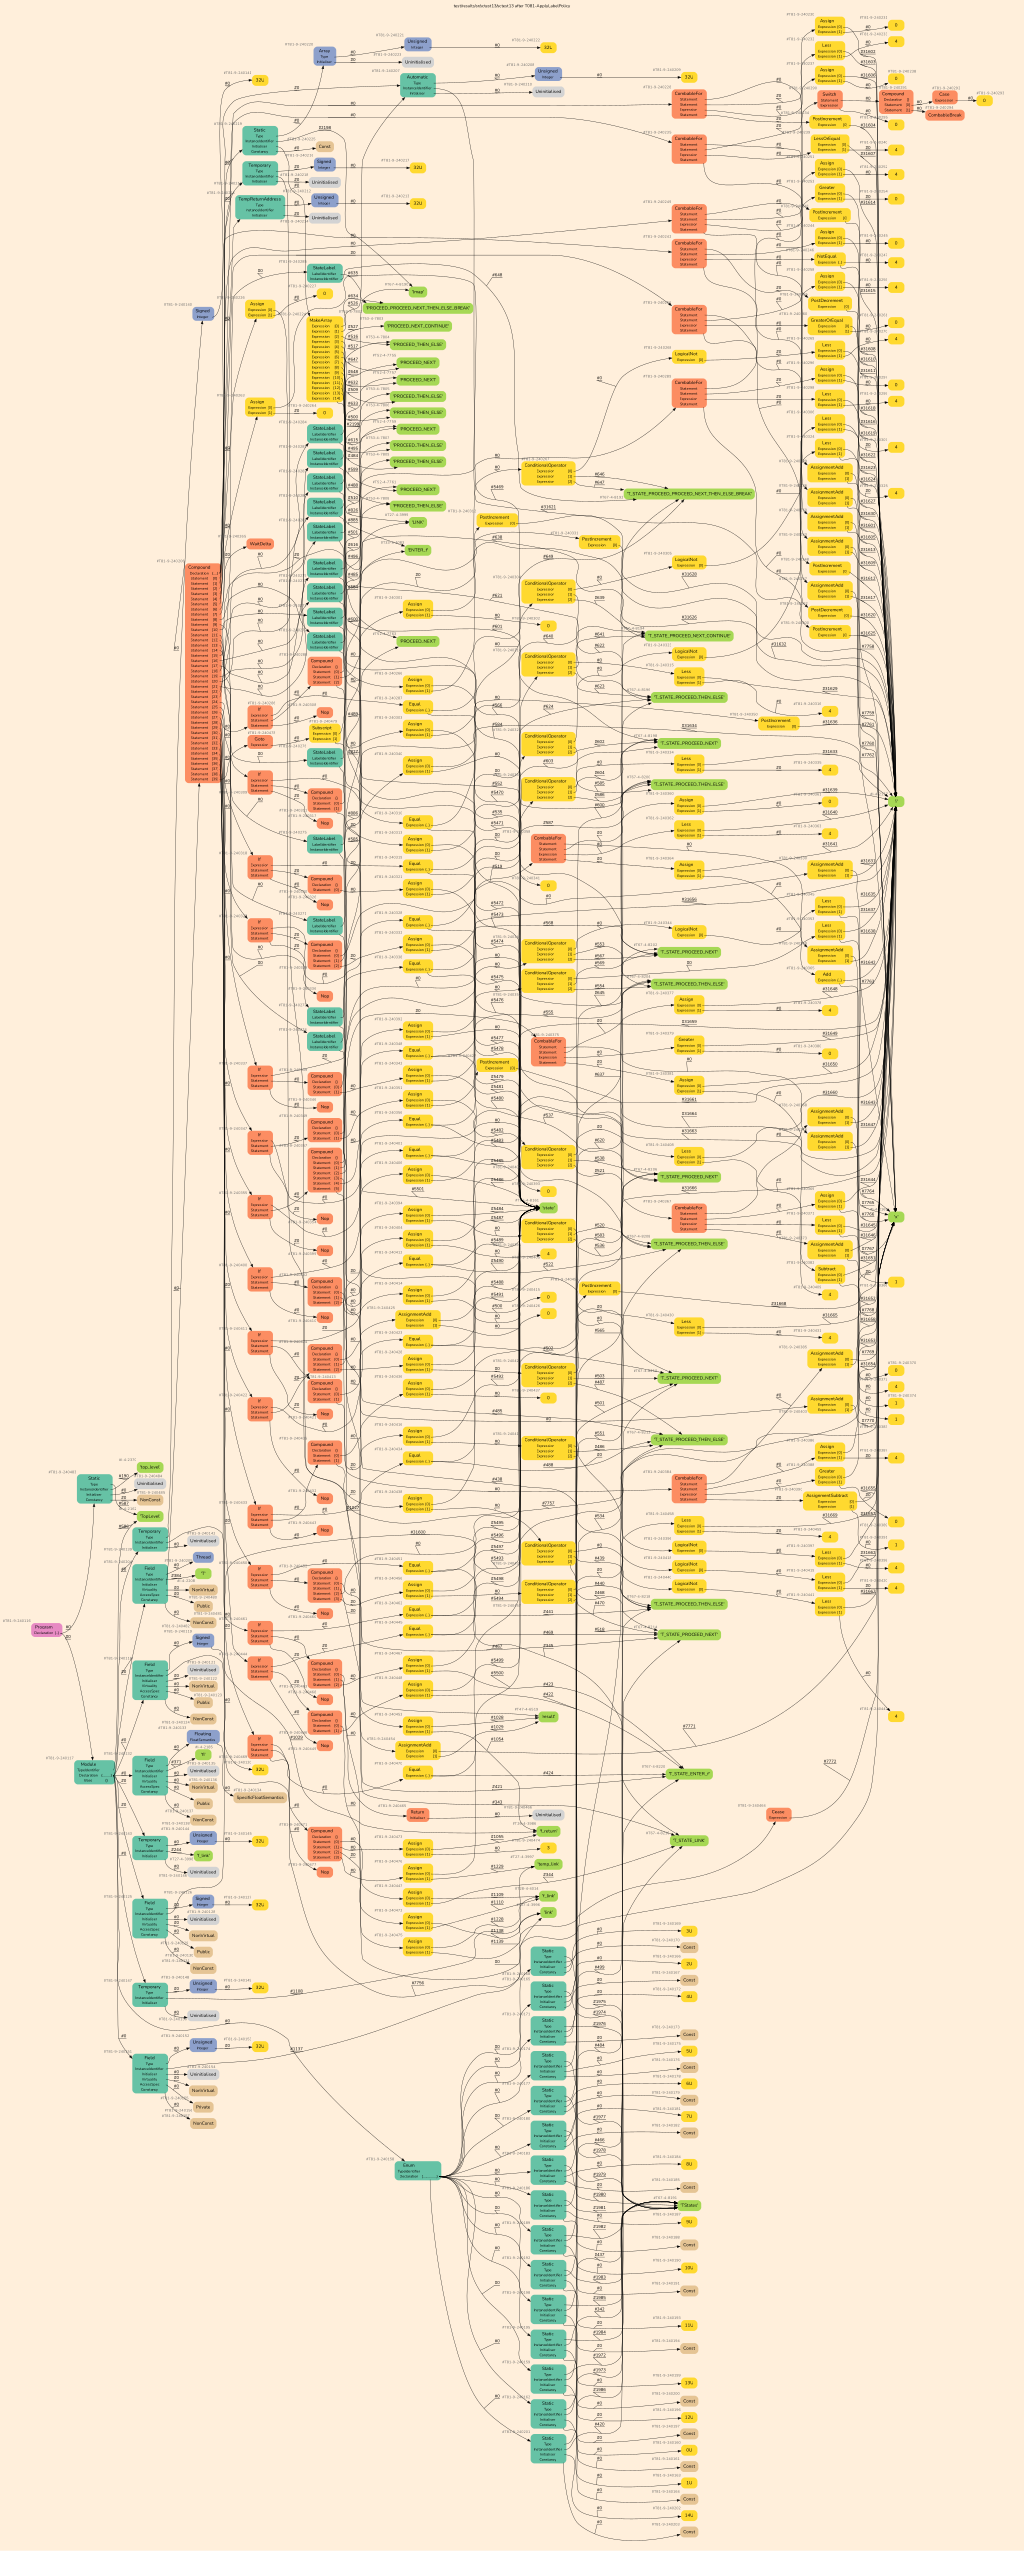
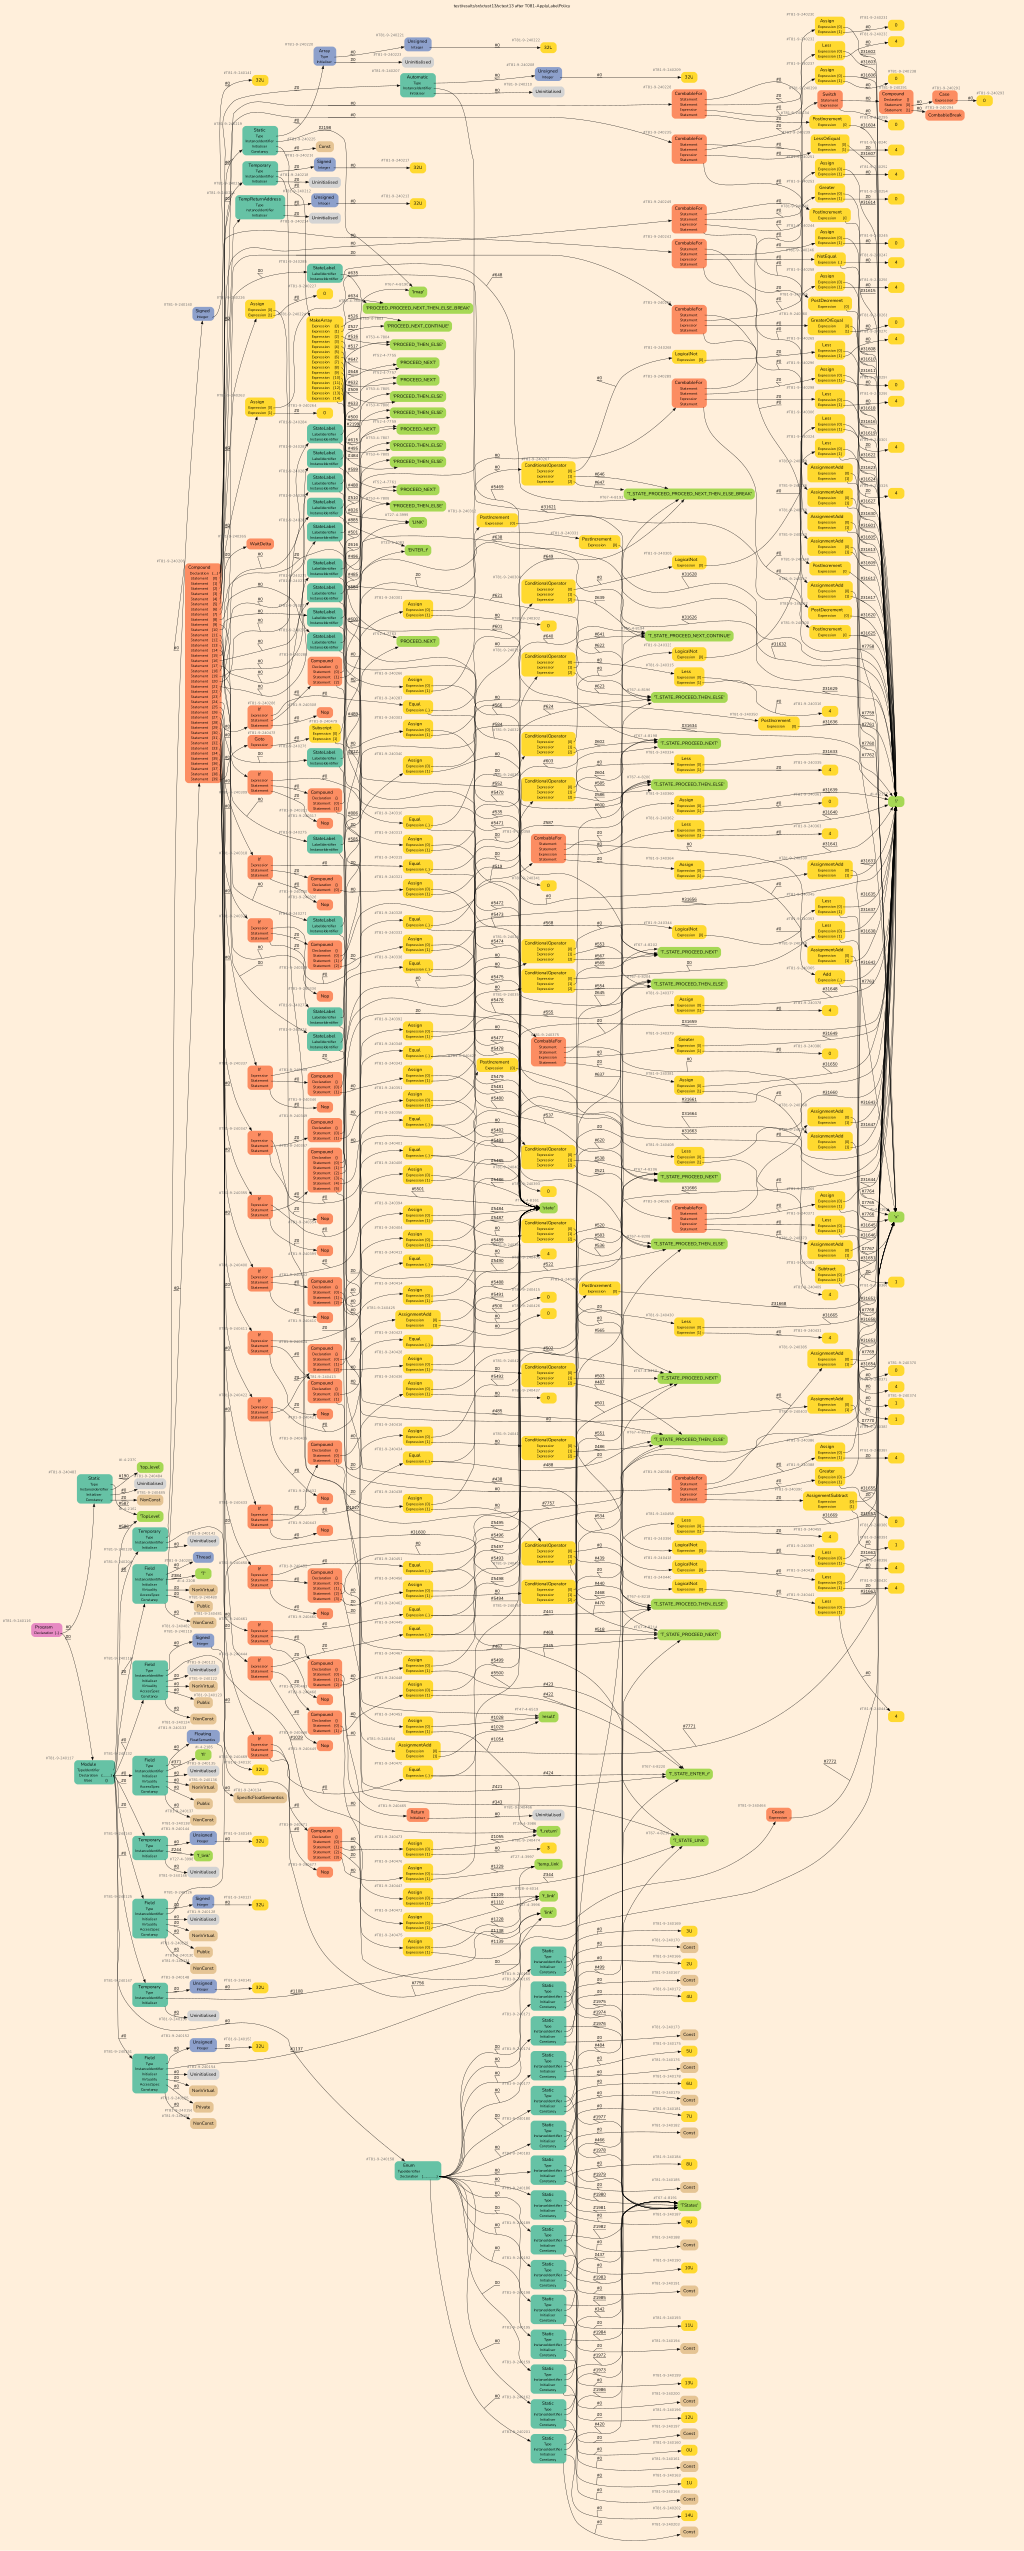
edge "MakeArray" -> "Automatic": now "MakeArray" -> "'PROCEED_NEXT_CONTINUE'"
